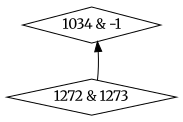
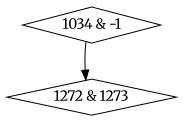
edge "1272 & 1273" -> "1034 & -1": reversed
